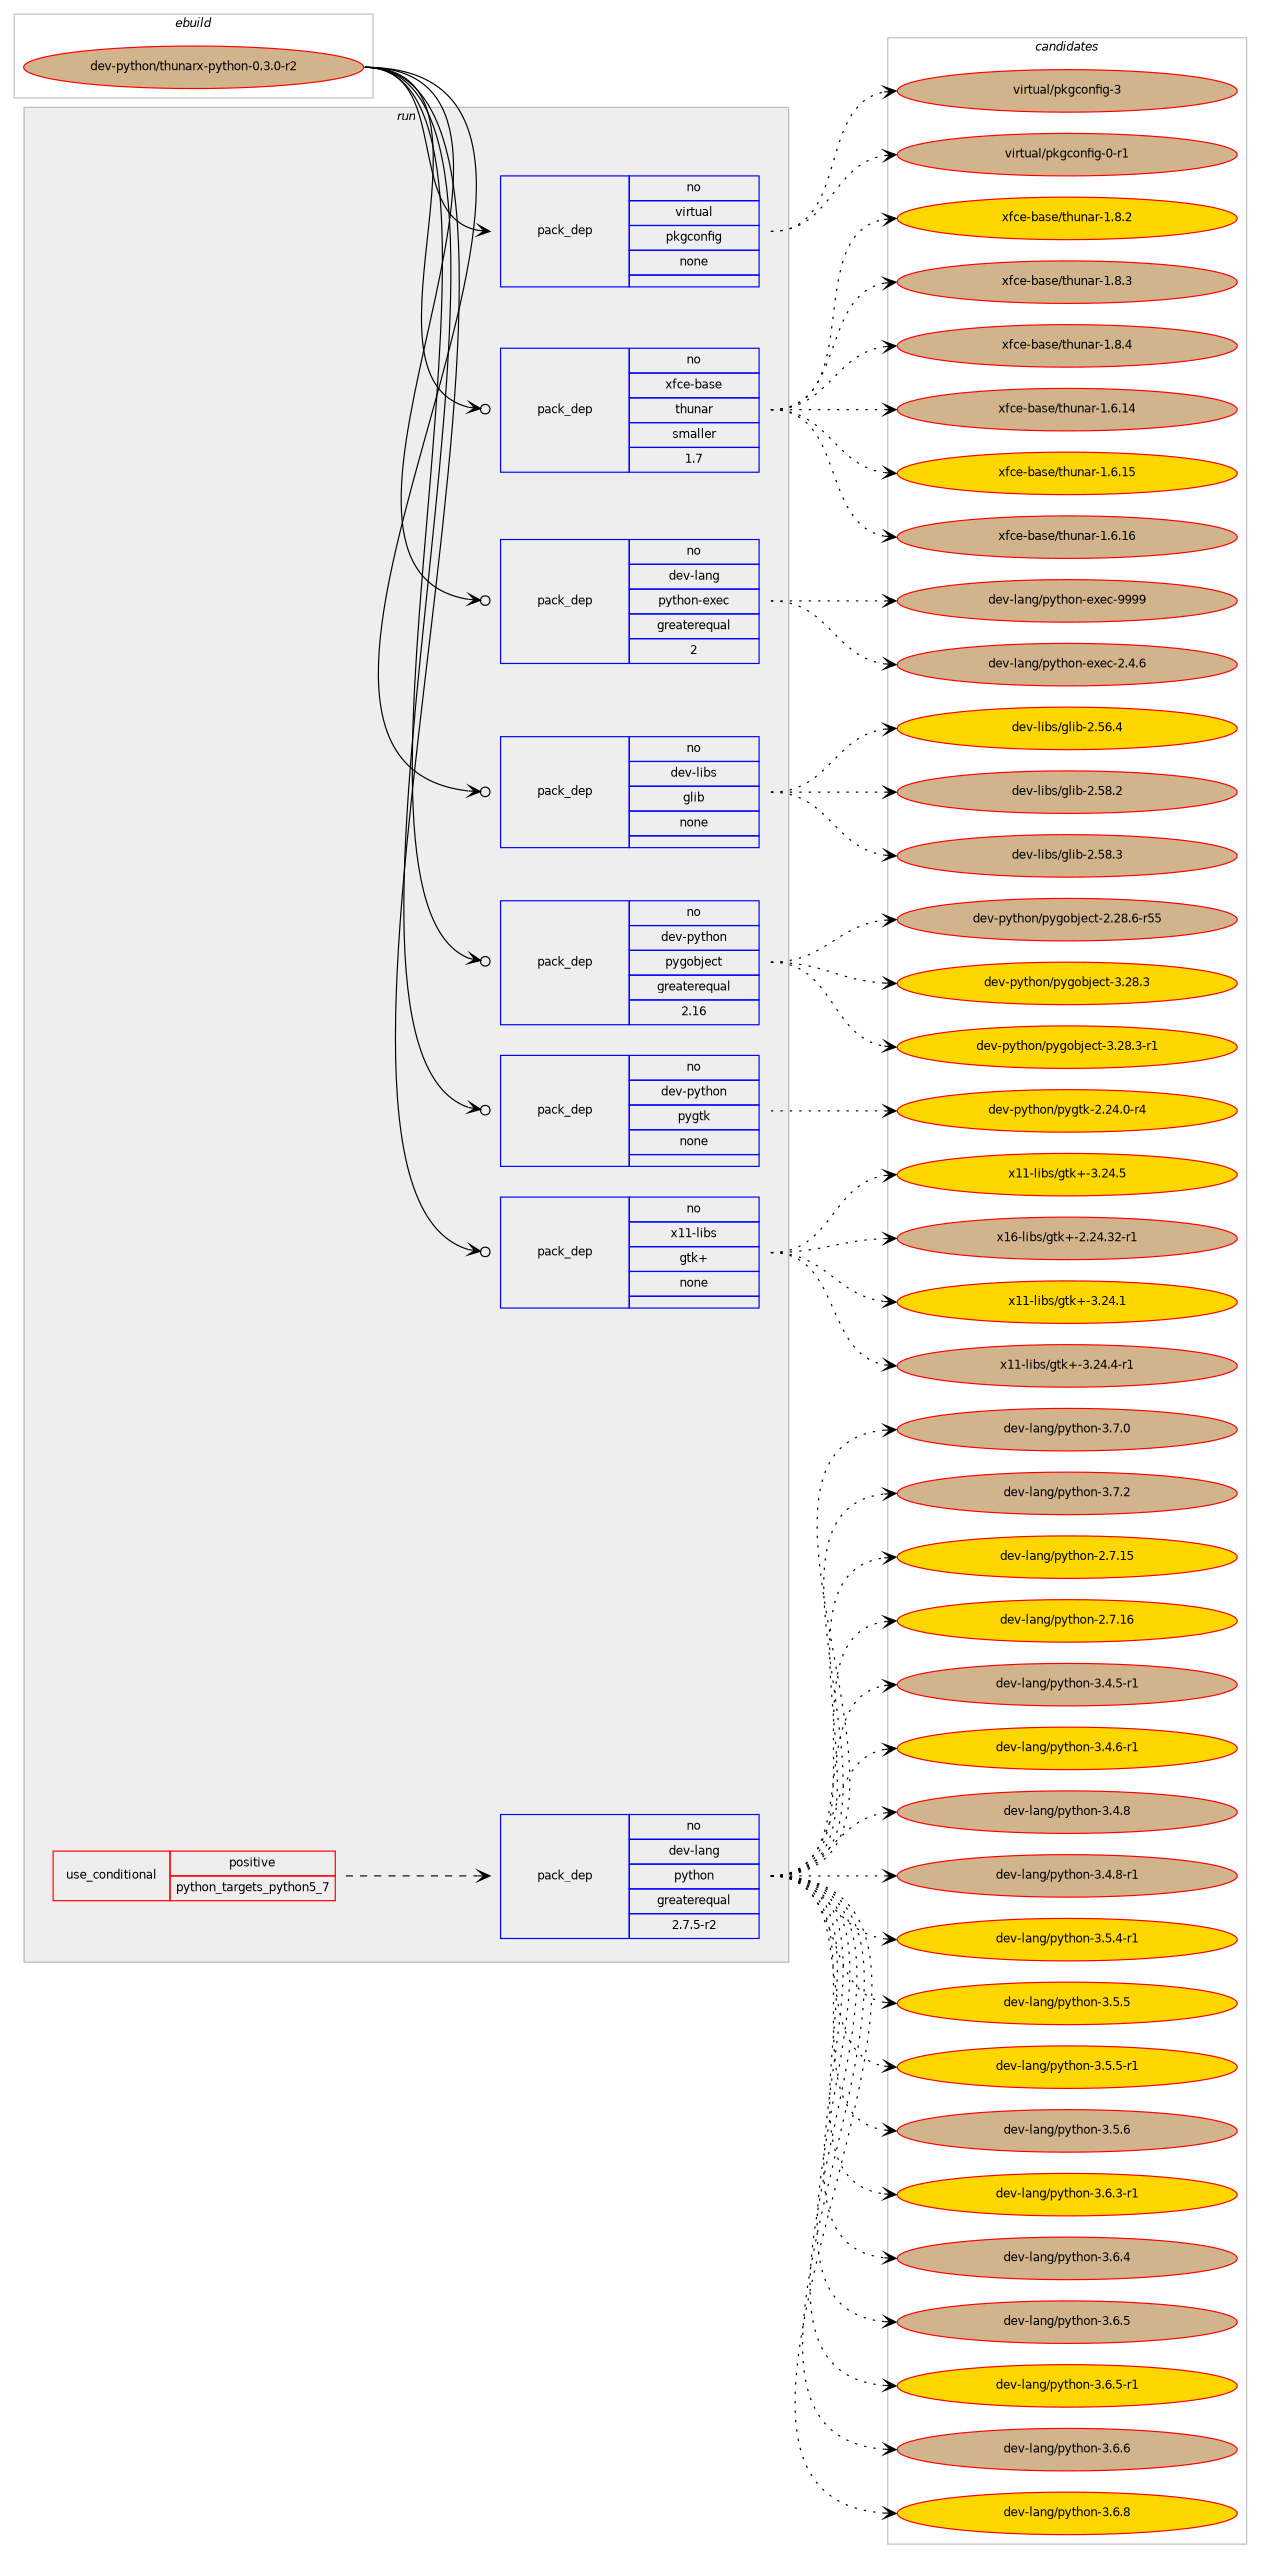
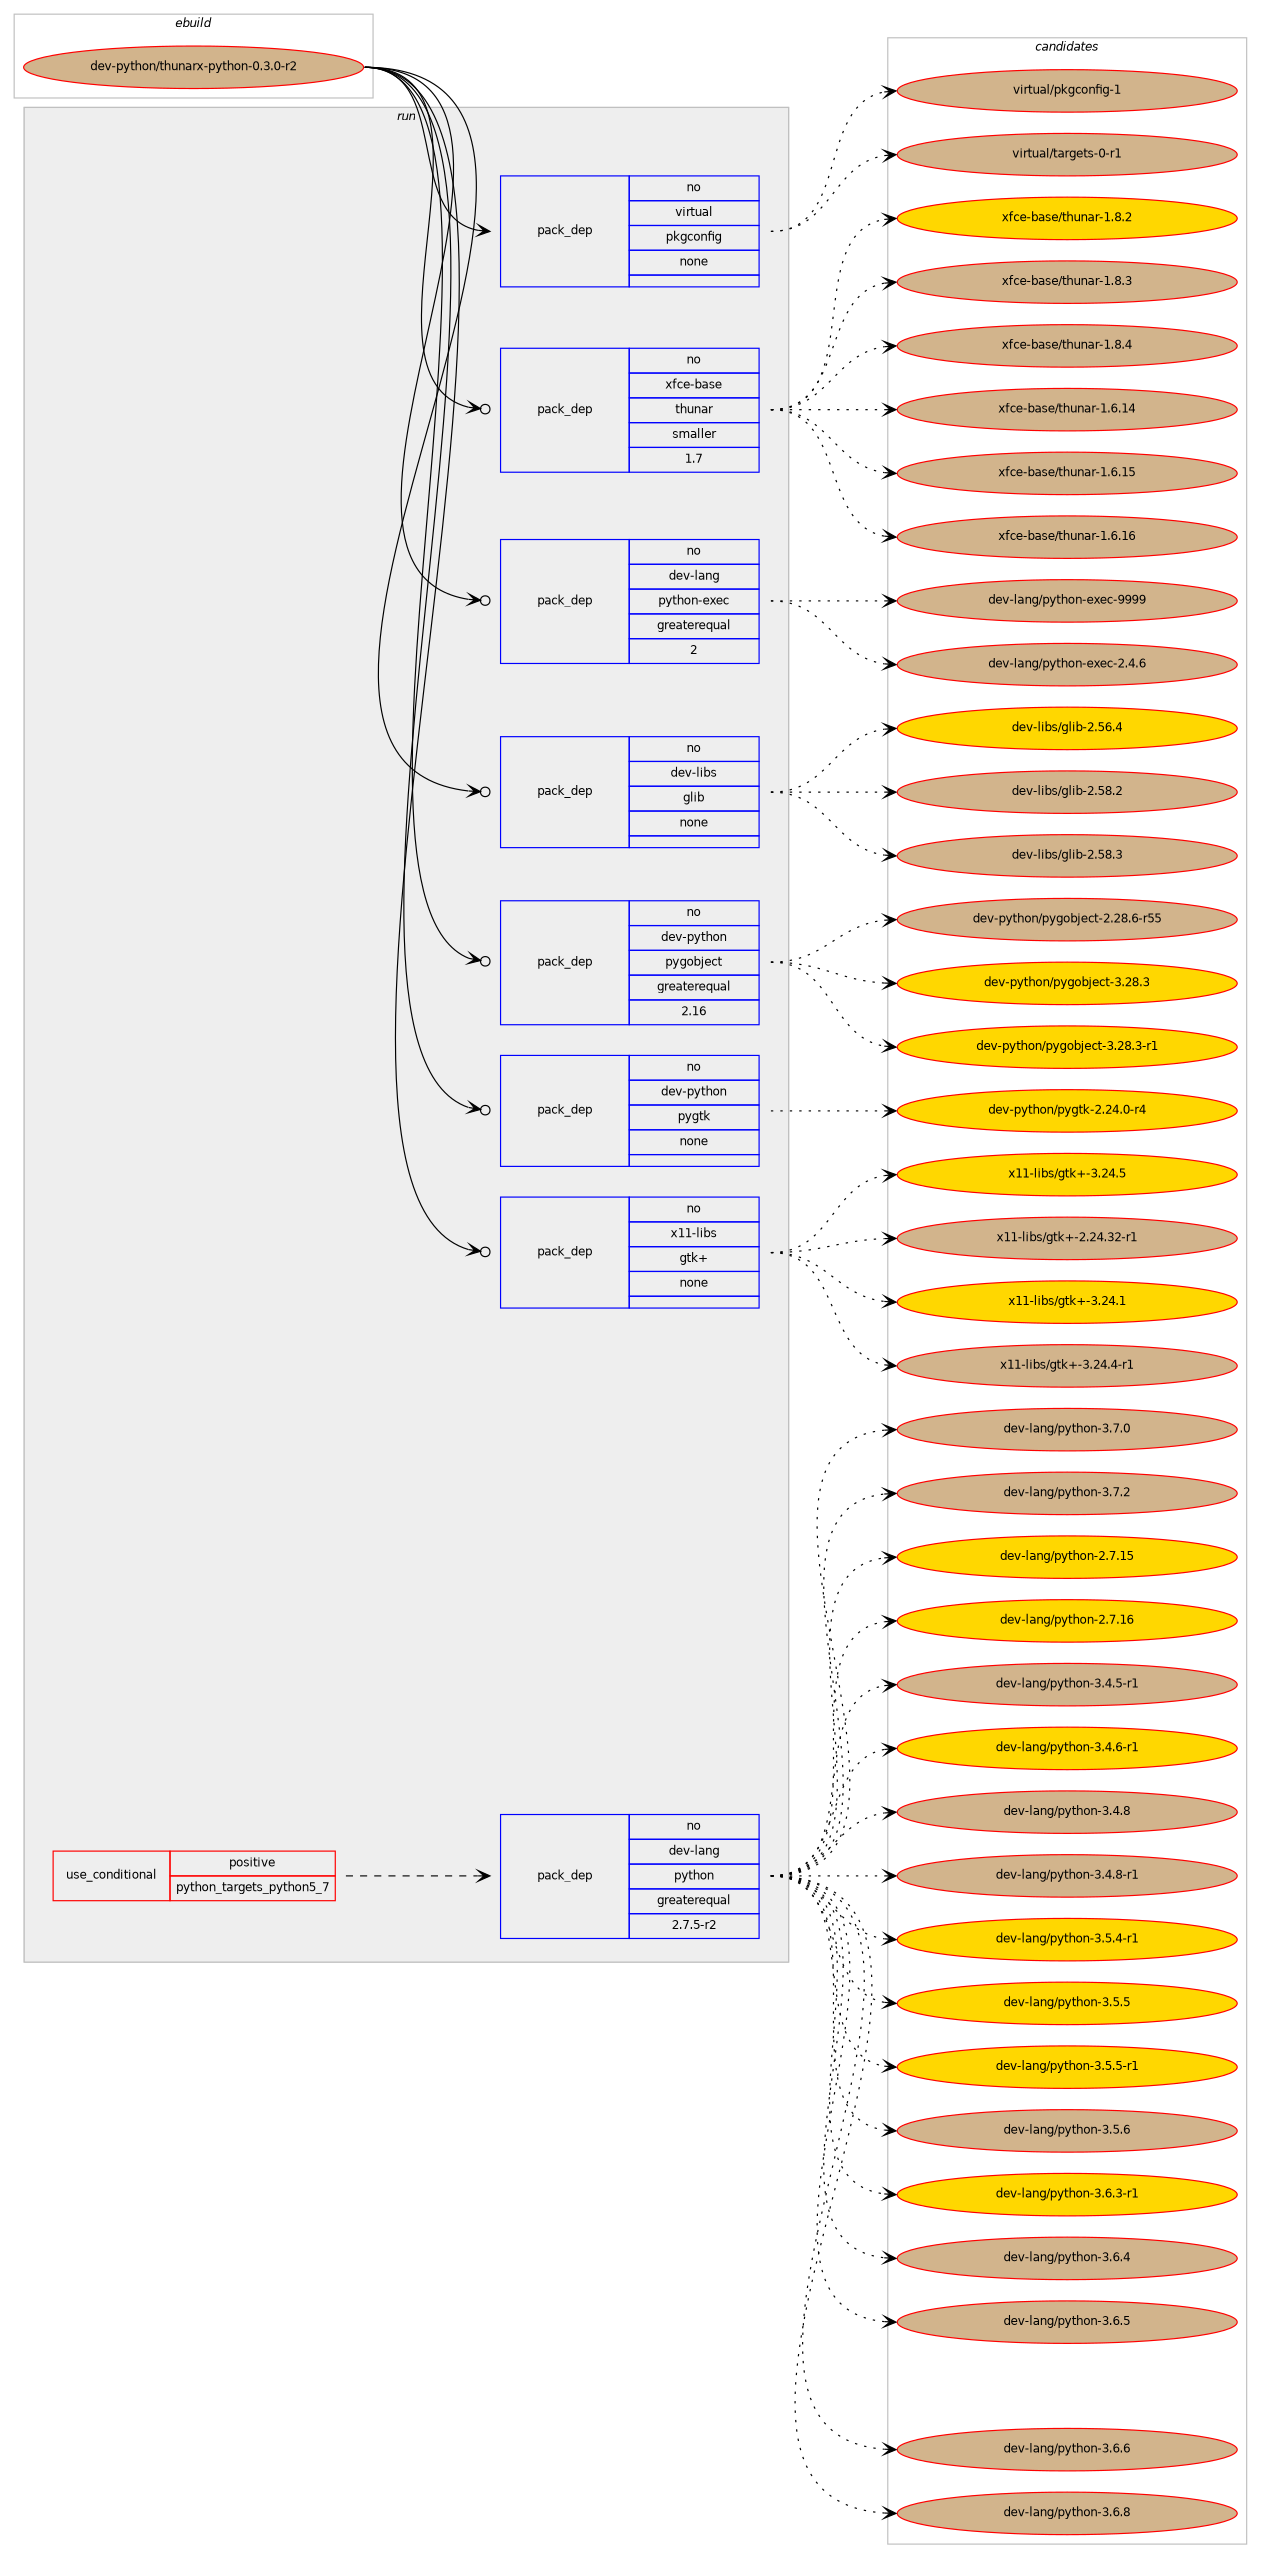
node "virtual/pkgconfig-3": label "virtual/pkgconfig-3" -> "virtual/pkgconfig-1"
node "virtual/pkgconfig-0-r1": label "virtual/pkgconfig-0-r1" -> "virtual/targets-0-r1"
node "xfce-base/thunar-1.6.15": fillcolor gold -> tan
node "x16-libs/gtk+-2.24.32-r1": label "x16-libs/gtk+-2.24.32-r1" -> "x11-libs/gtk+-2.24.32-r1"
node "dev-lang/python-3.6.5-r1": removed
node "dev-lang/python-3.6.8": fillcolor gold -> tan
